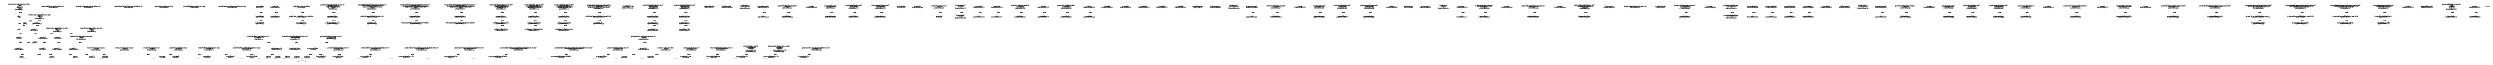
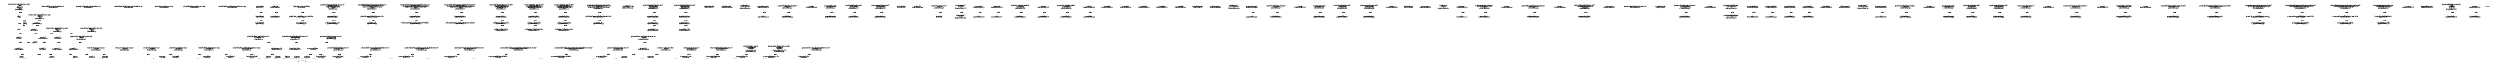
edge "3_ if_a == 0 30-if-4-6" -> "11_ require(b > 0); 73-expression_statement-12-12": now "3_ if_a == 0 30-if-4-6" -> "4_ return 0; 35-return-5-5"
